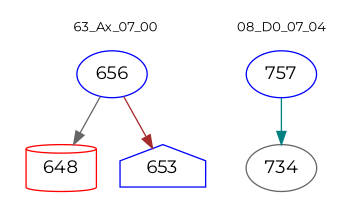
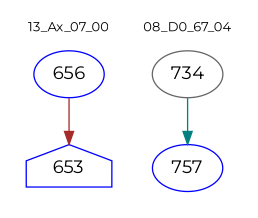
cluster "63_Ax_07_00": label "63_Ax_07_00" -> "13_Ax_07_00"
cluster "08_D0_07_04": label "08_D0_07_04" -> "08_D0_67_04"
edge "757" -> "734": reversed
node "648": removed
